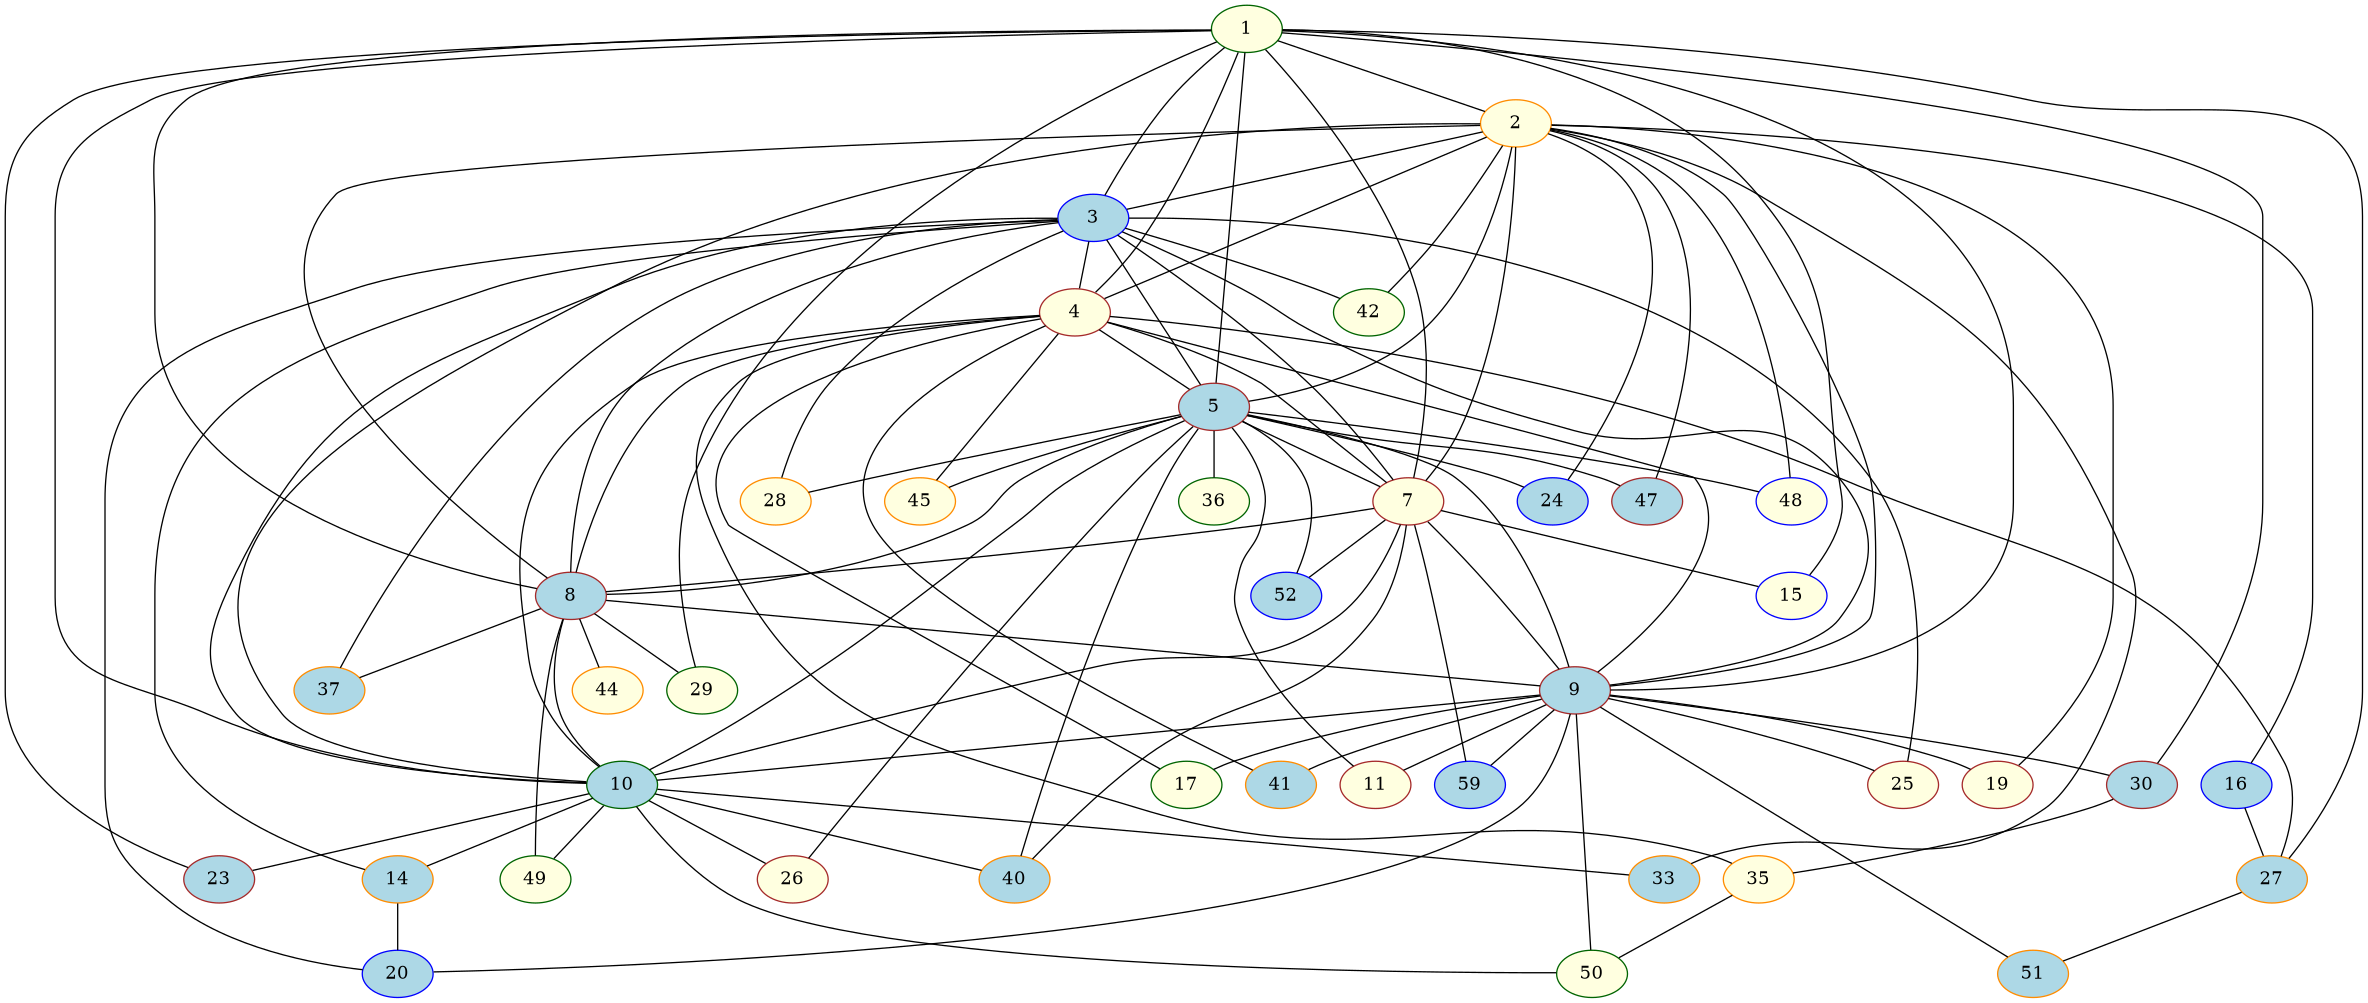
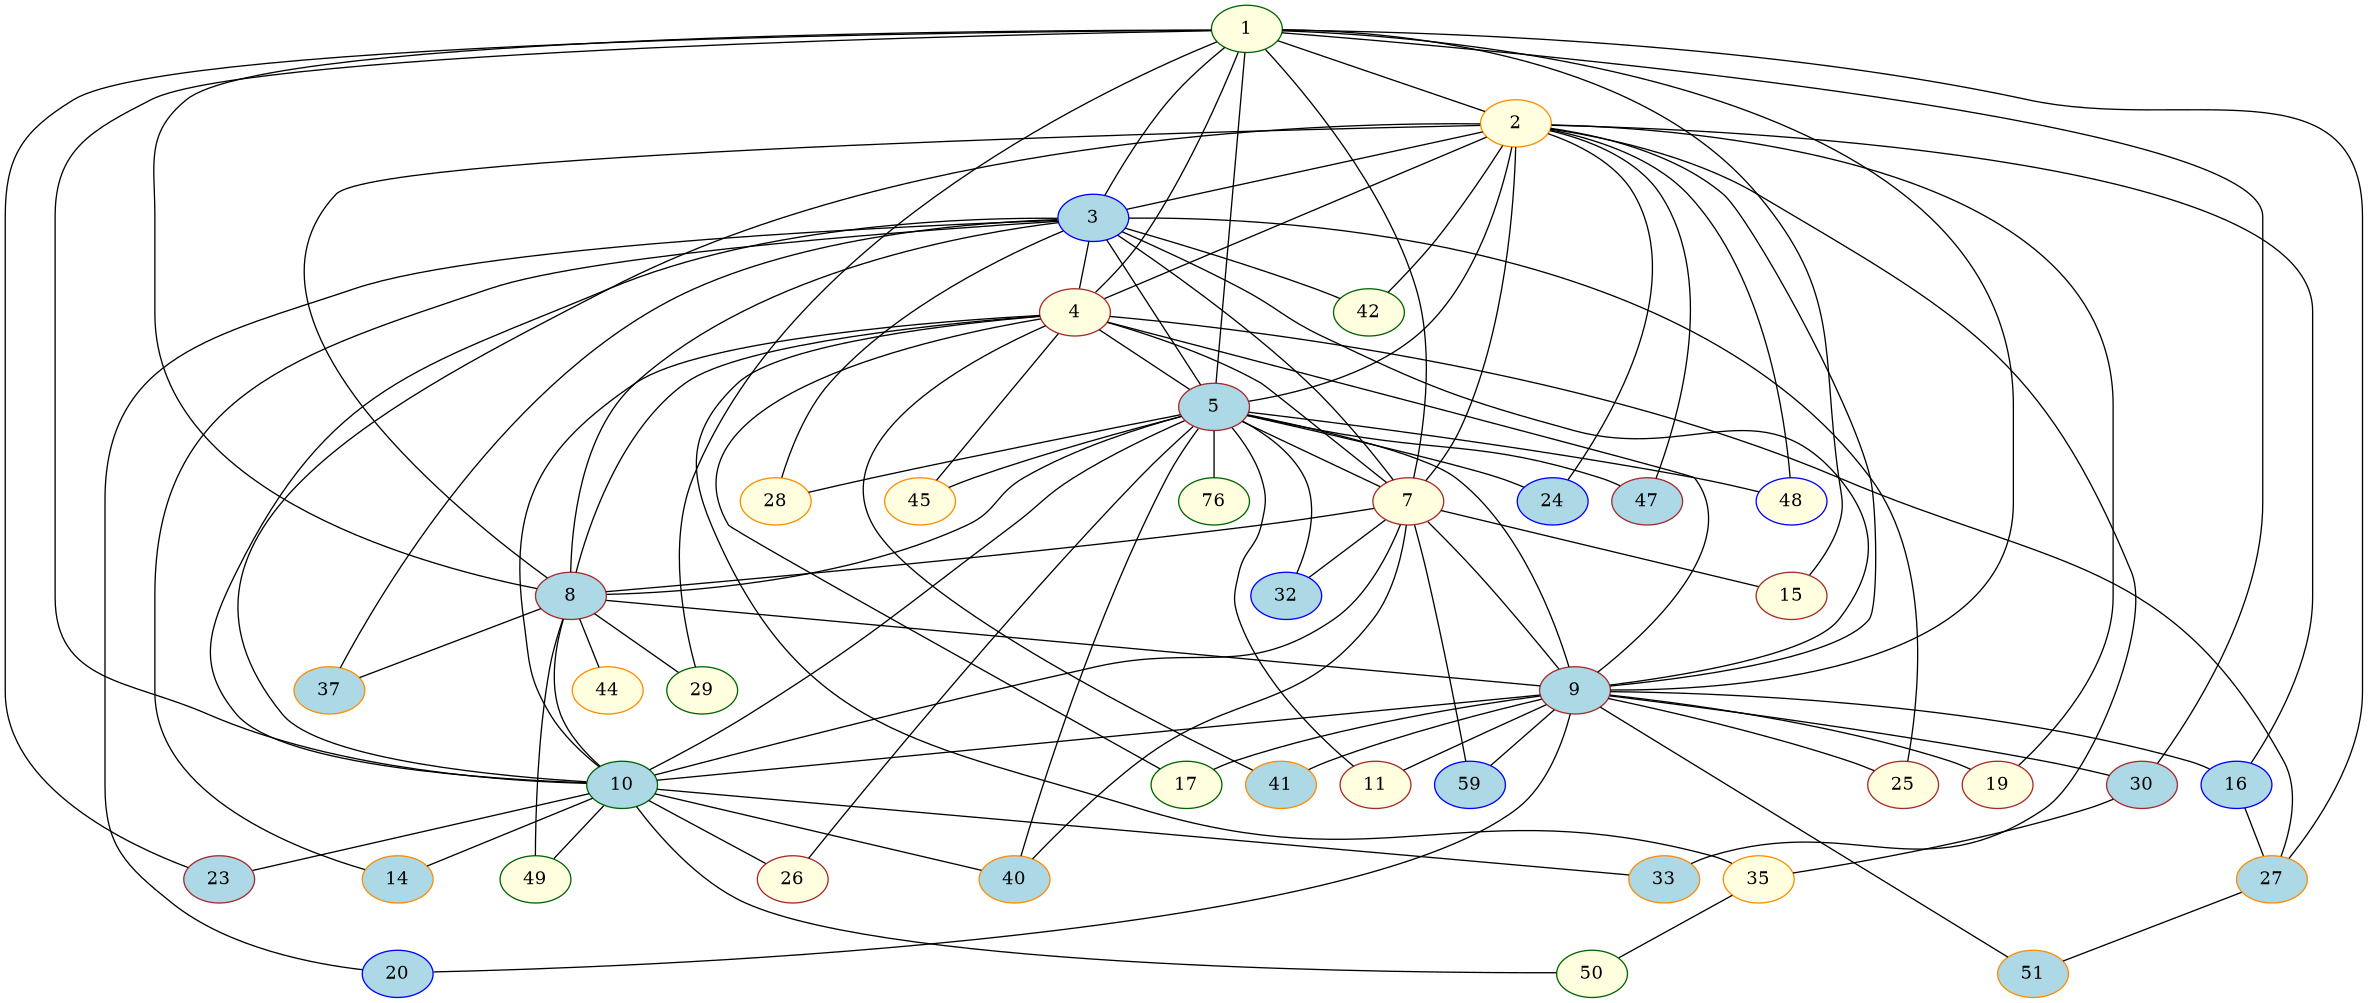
node "36": label "36" -> "76"
node "52": label "52" -> "32"
node "15": color blue -> brown
edge "9" -- "50": now "9" -- "16"
edge "14" -- "20": removed
